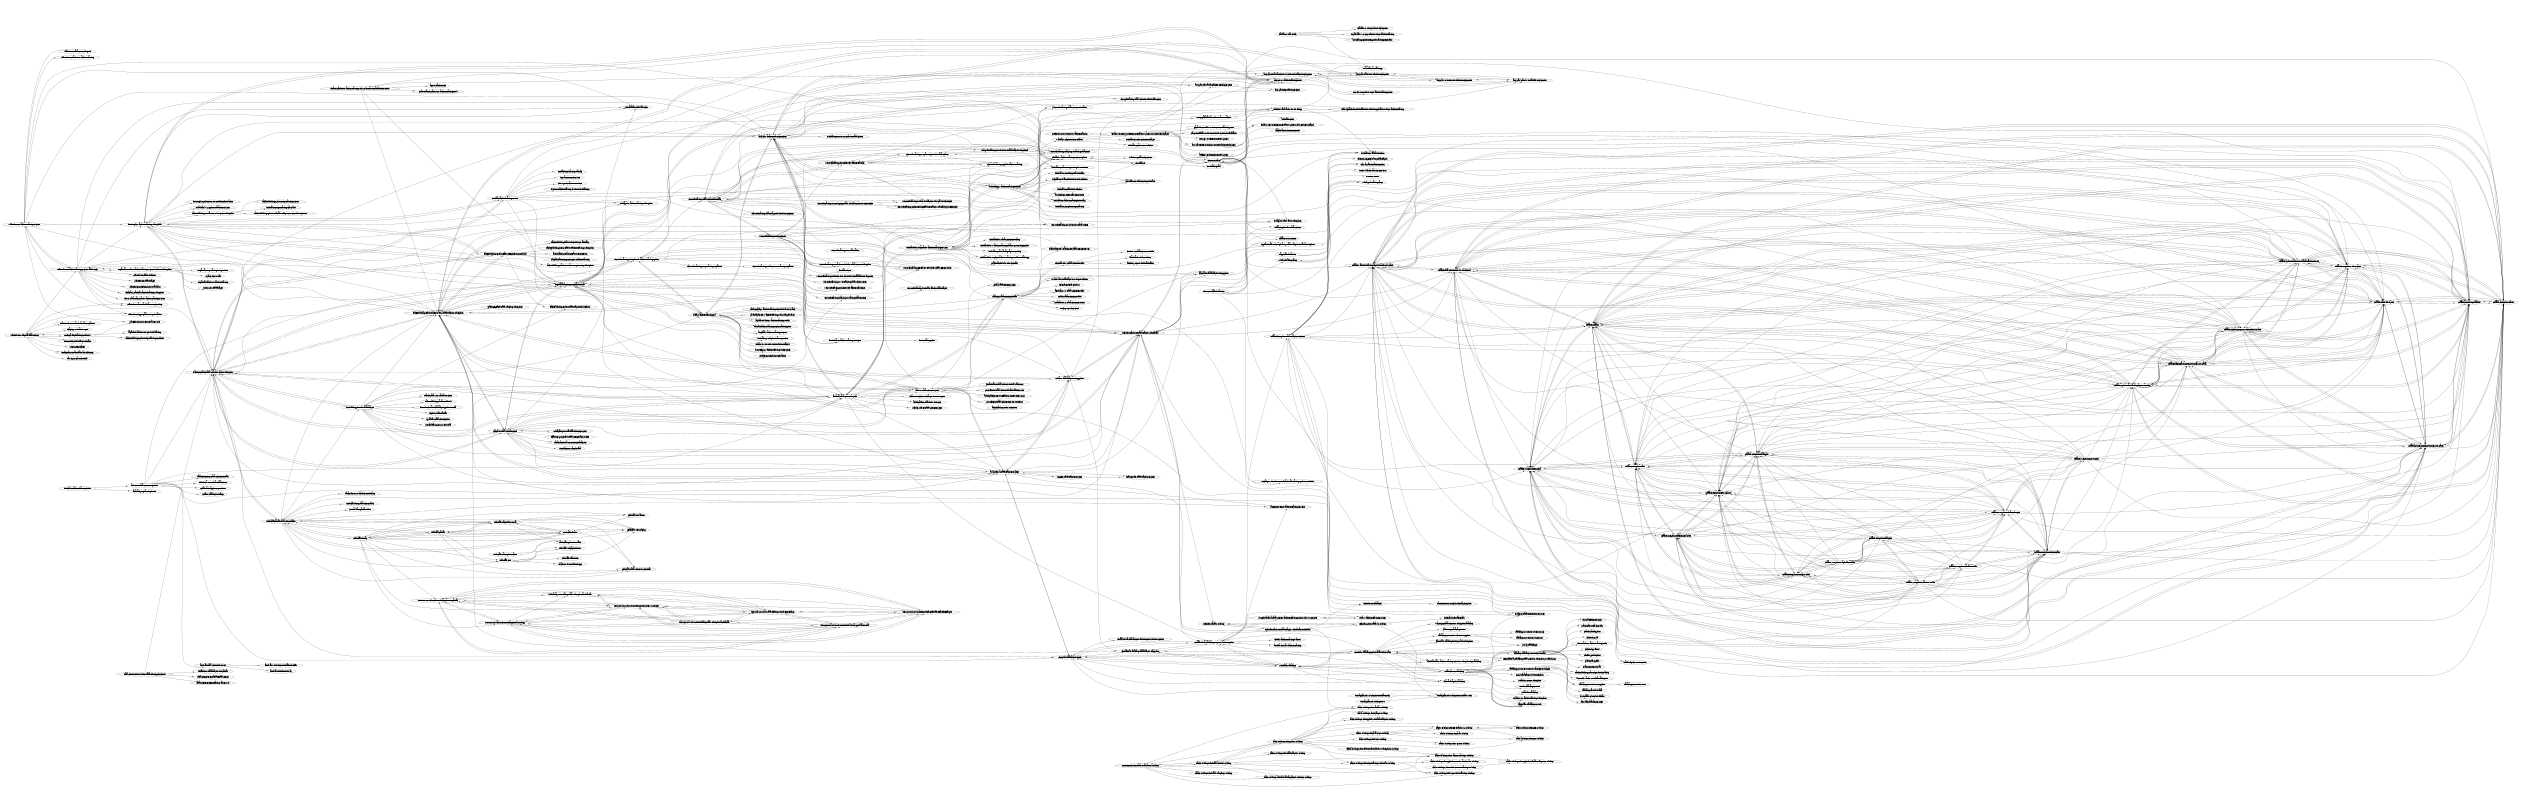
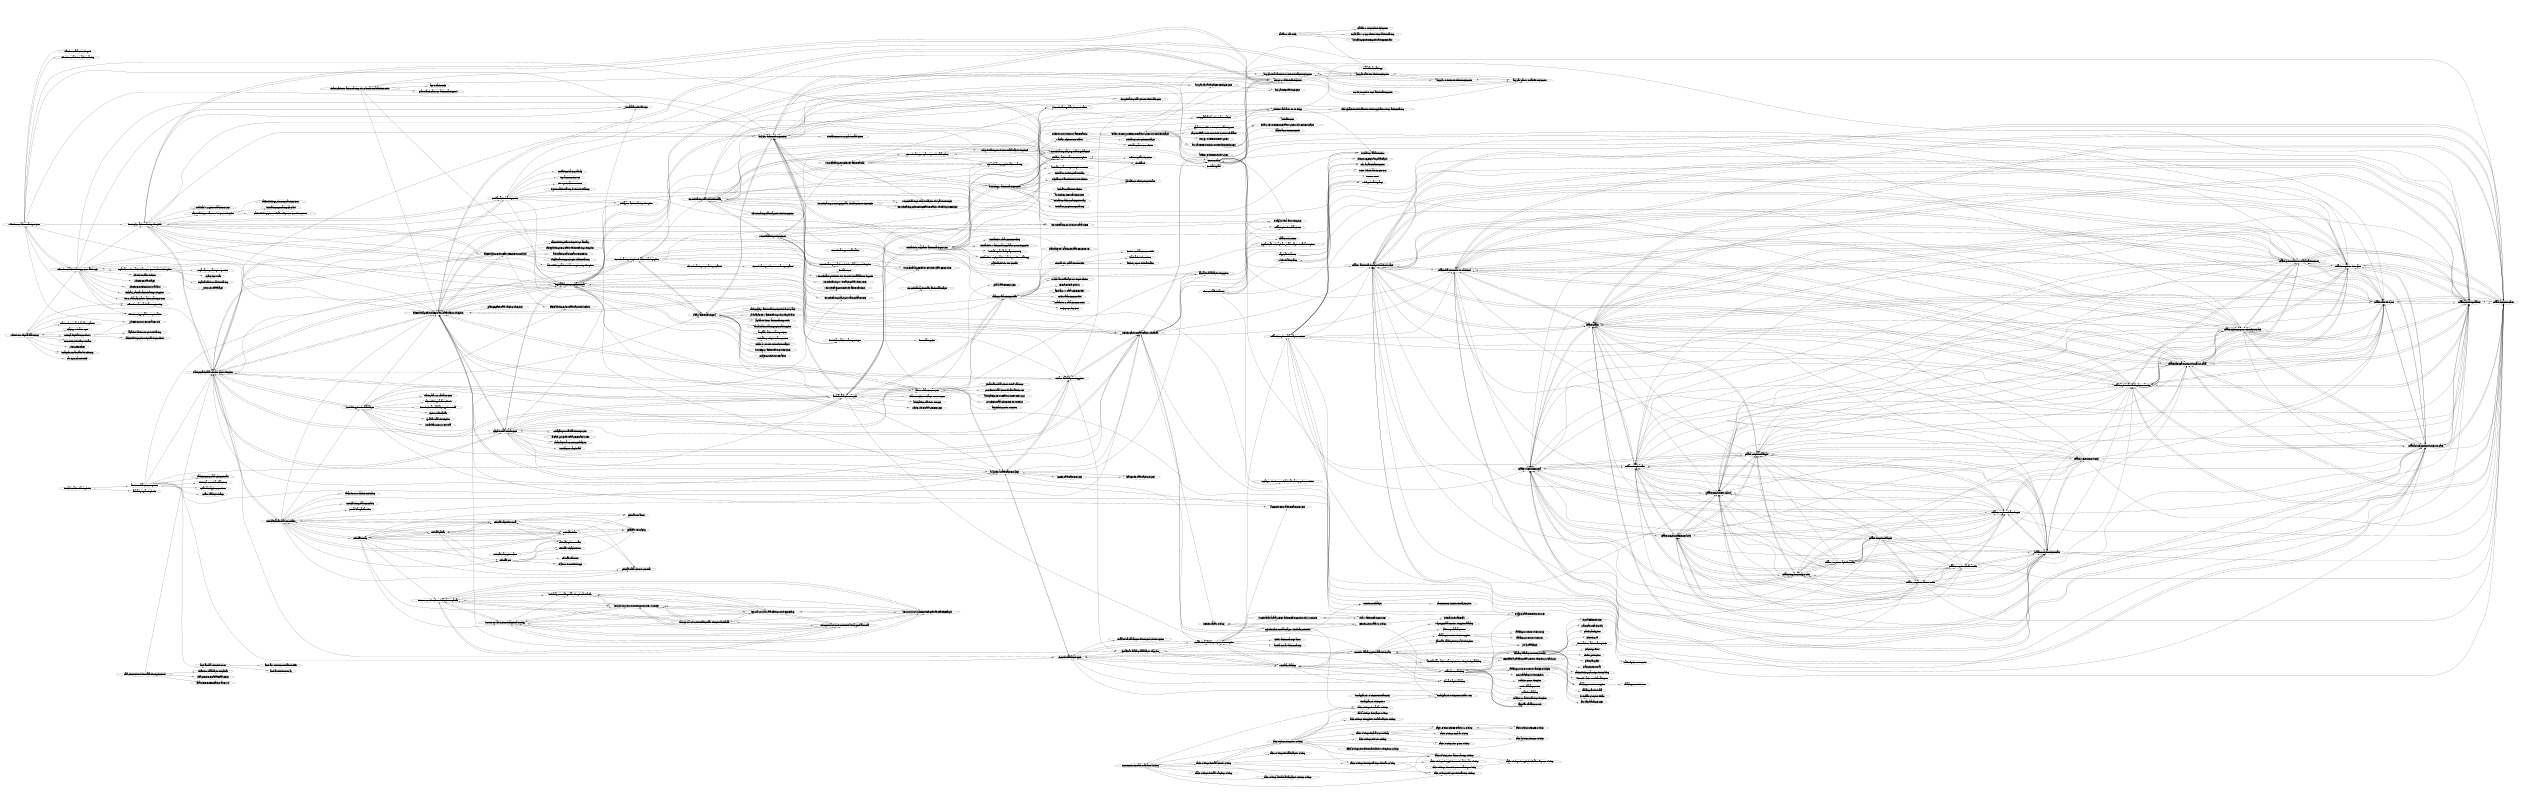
node "devAmoghS/Python-Interview-Problems-for-Practice": removed
node "Realtime/Springboard-DataScienceTrack-Student": label "Realtime/Springboard-DataScienceTrack-Student" -> "MMBazel/Springboard-DataScienceTrack-Student"
